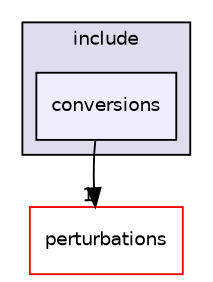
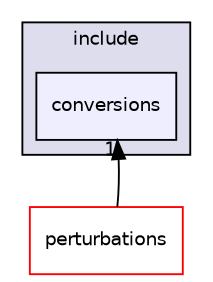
edge "conversions" -> "perturbations": reversed
